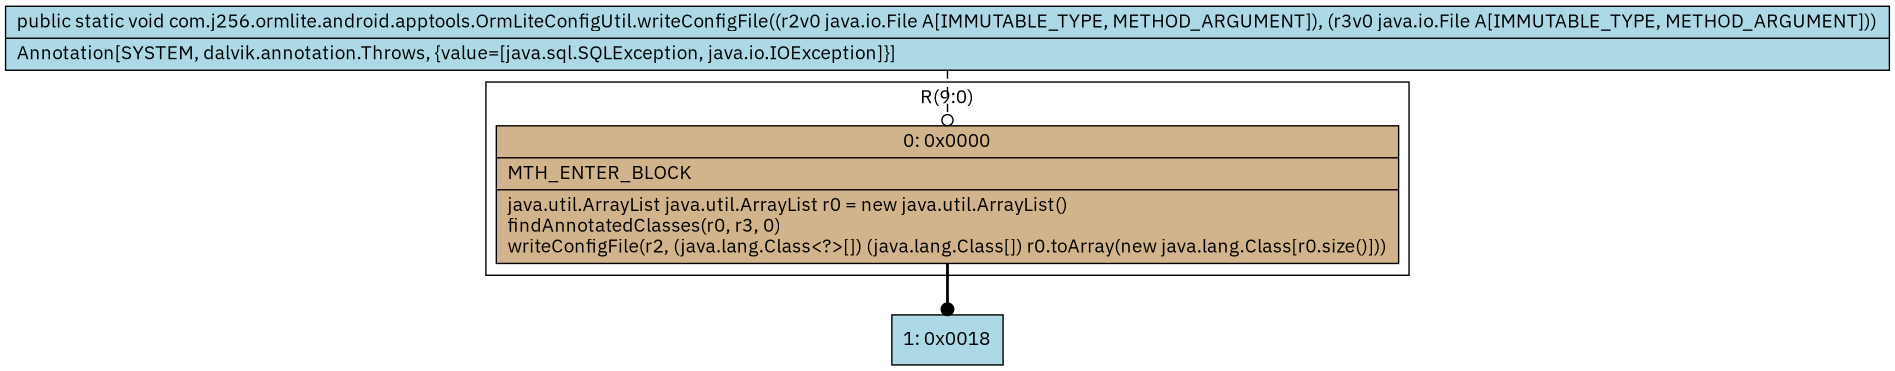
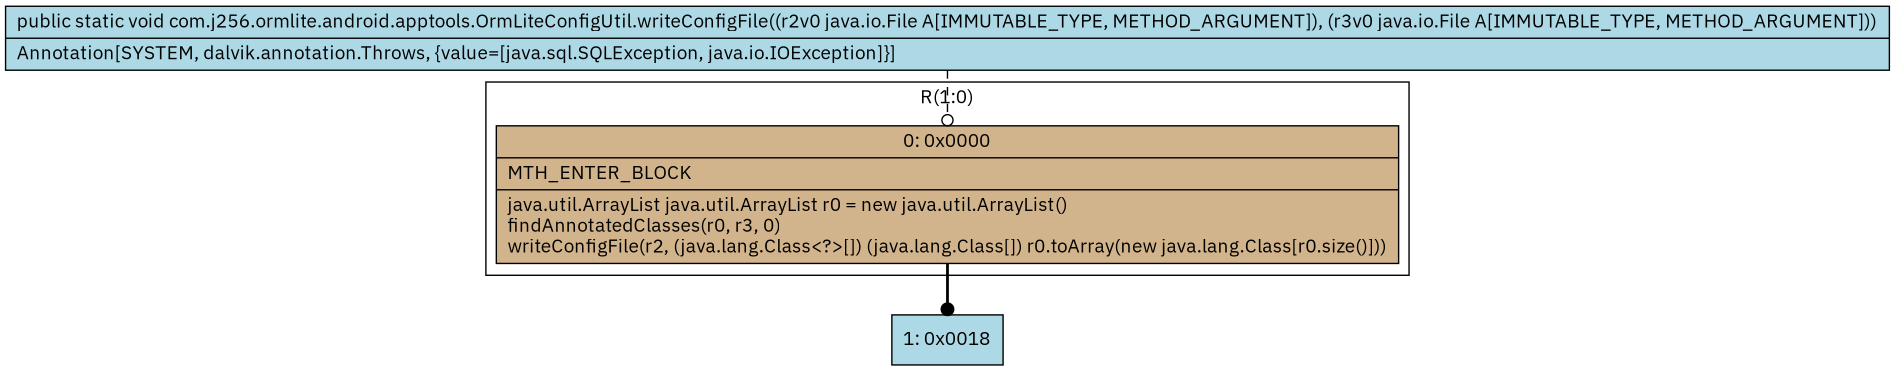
cluster "R(9:0)": label "R(9:0)" -> "R(1:0)"
